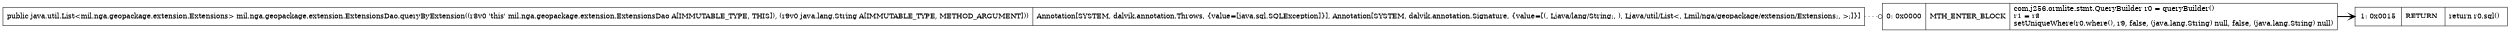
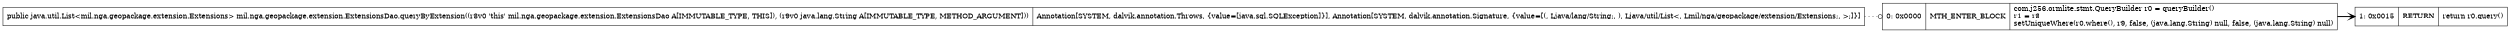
node "1: 0x0015": text "return r0.sql()" -> "return r0.query()"
